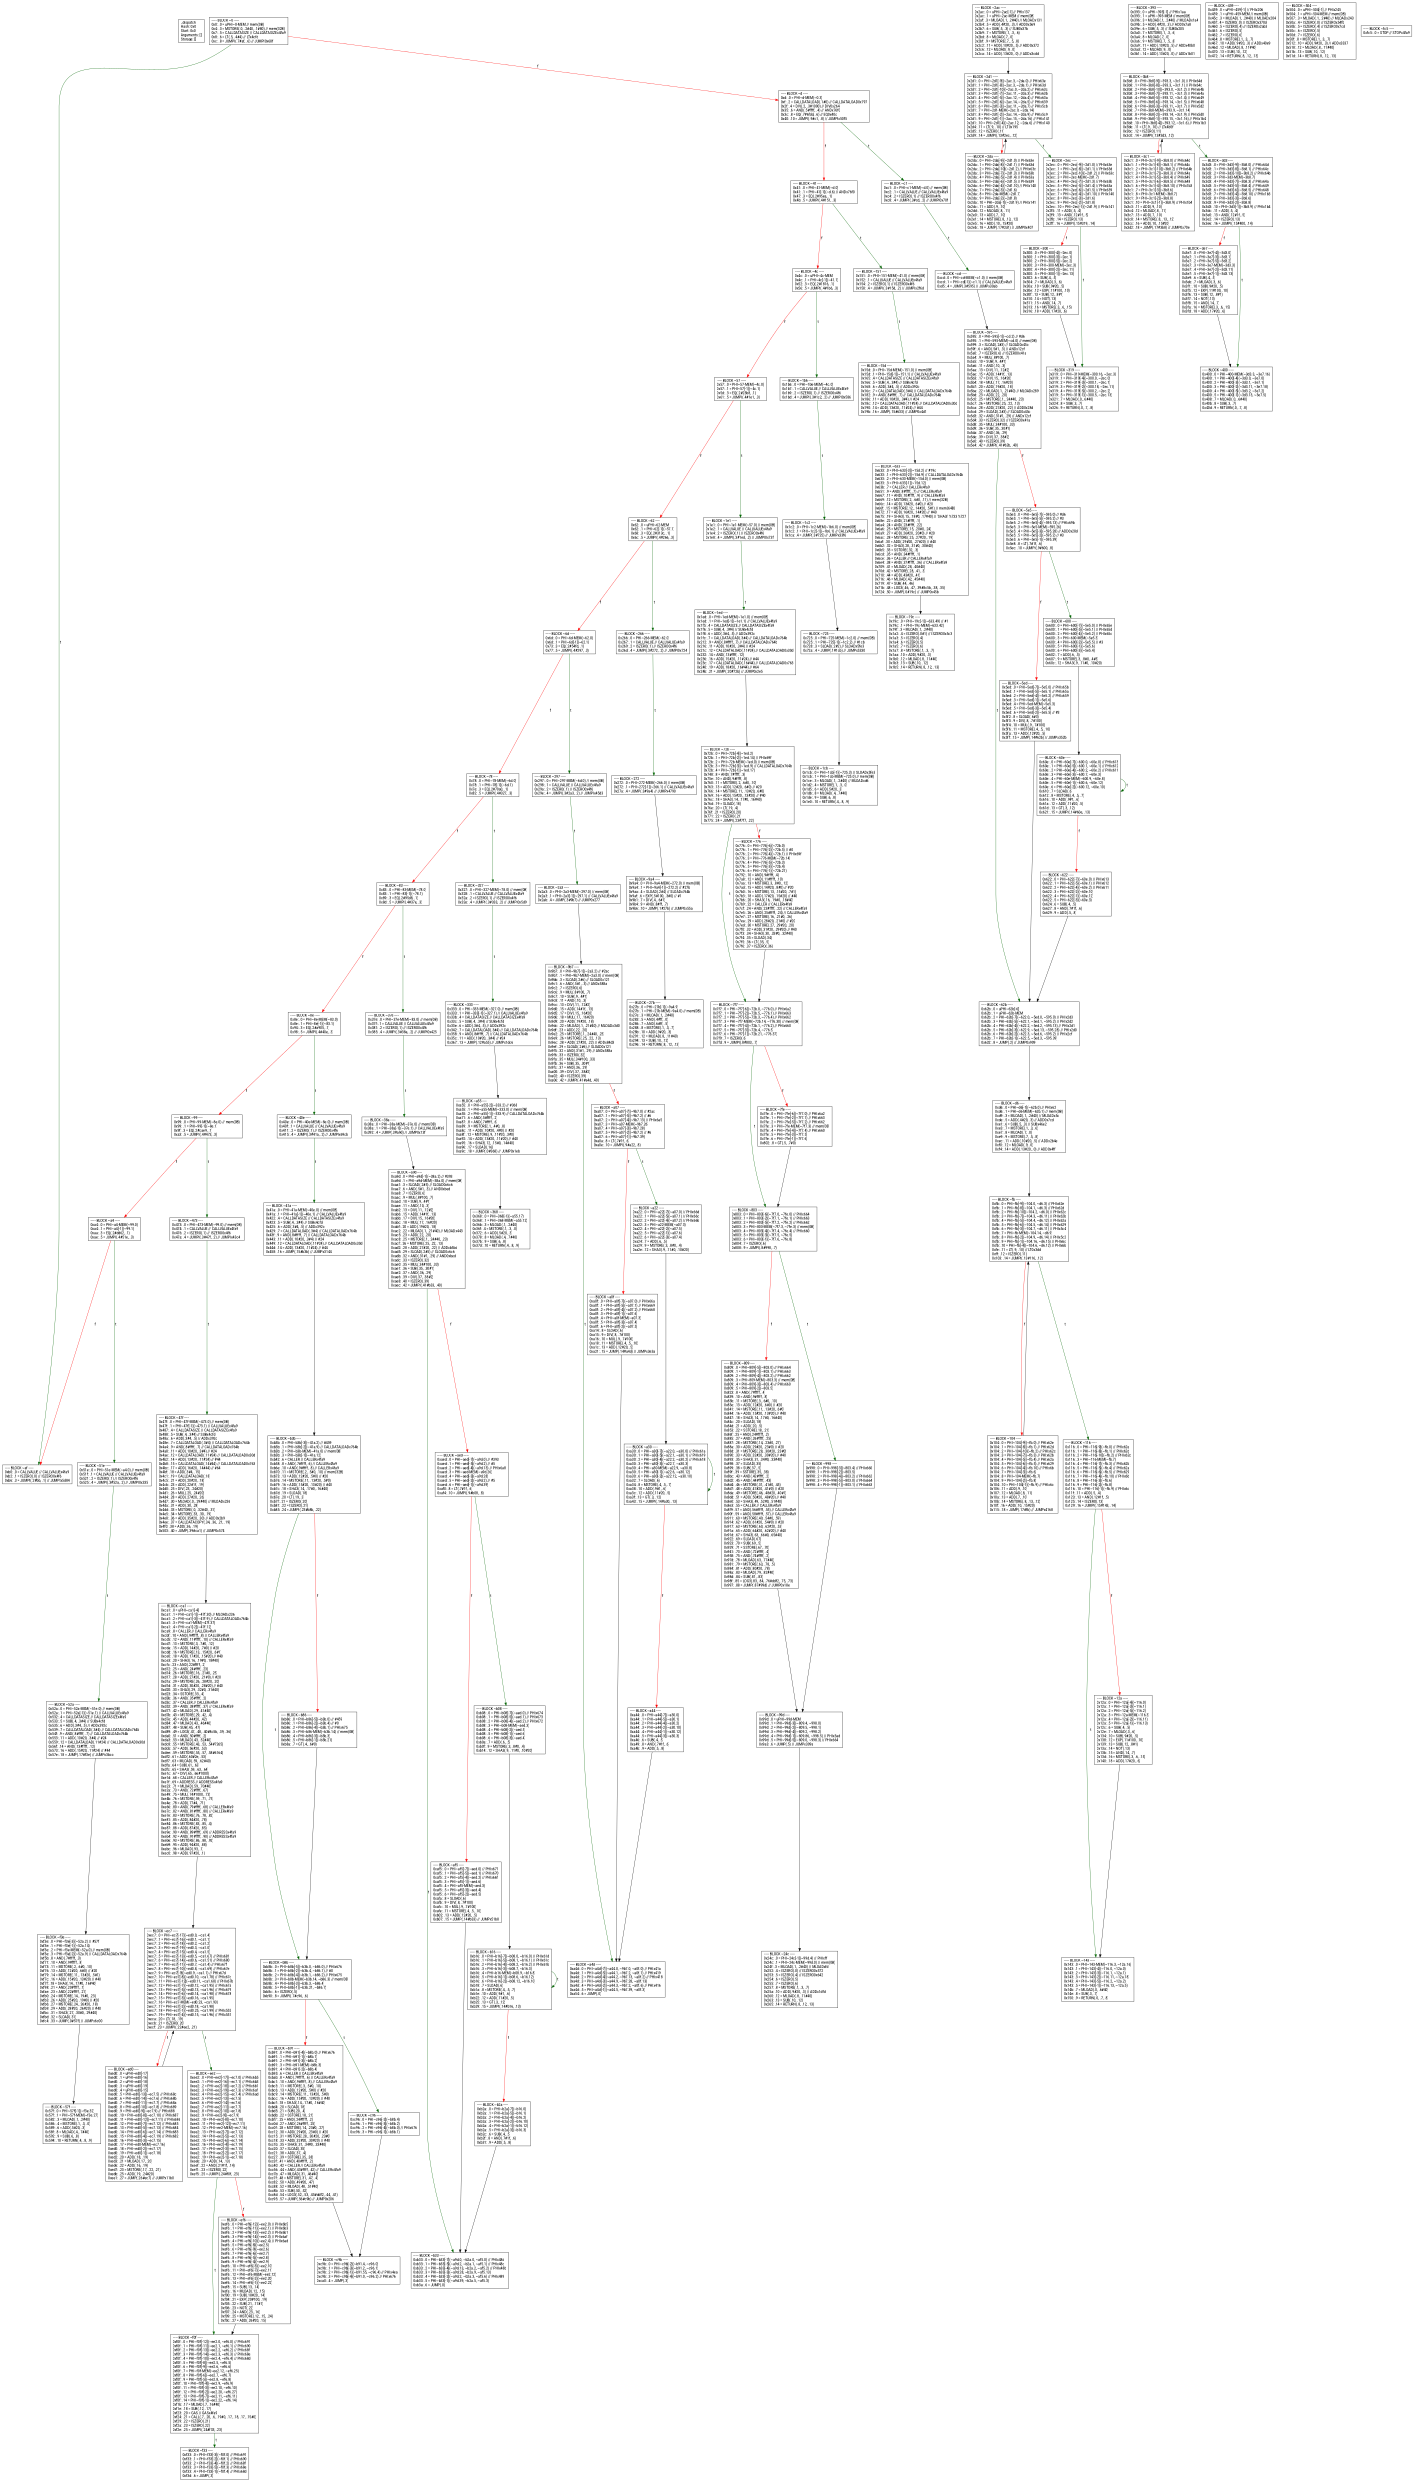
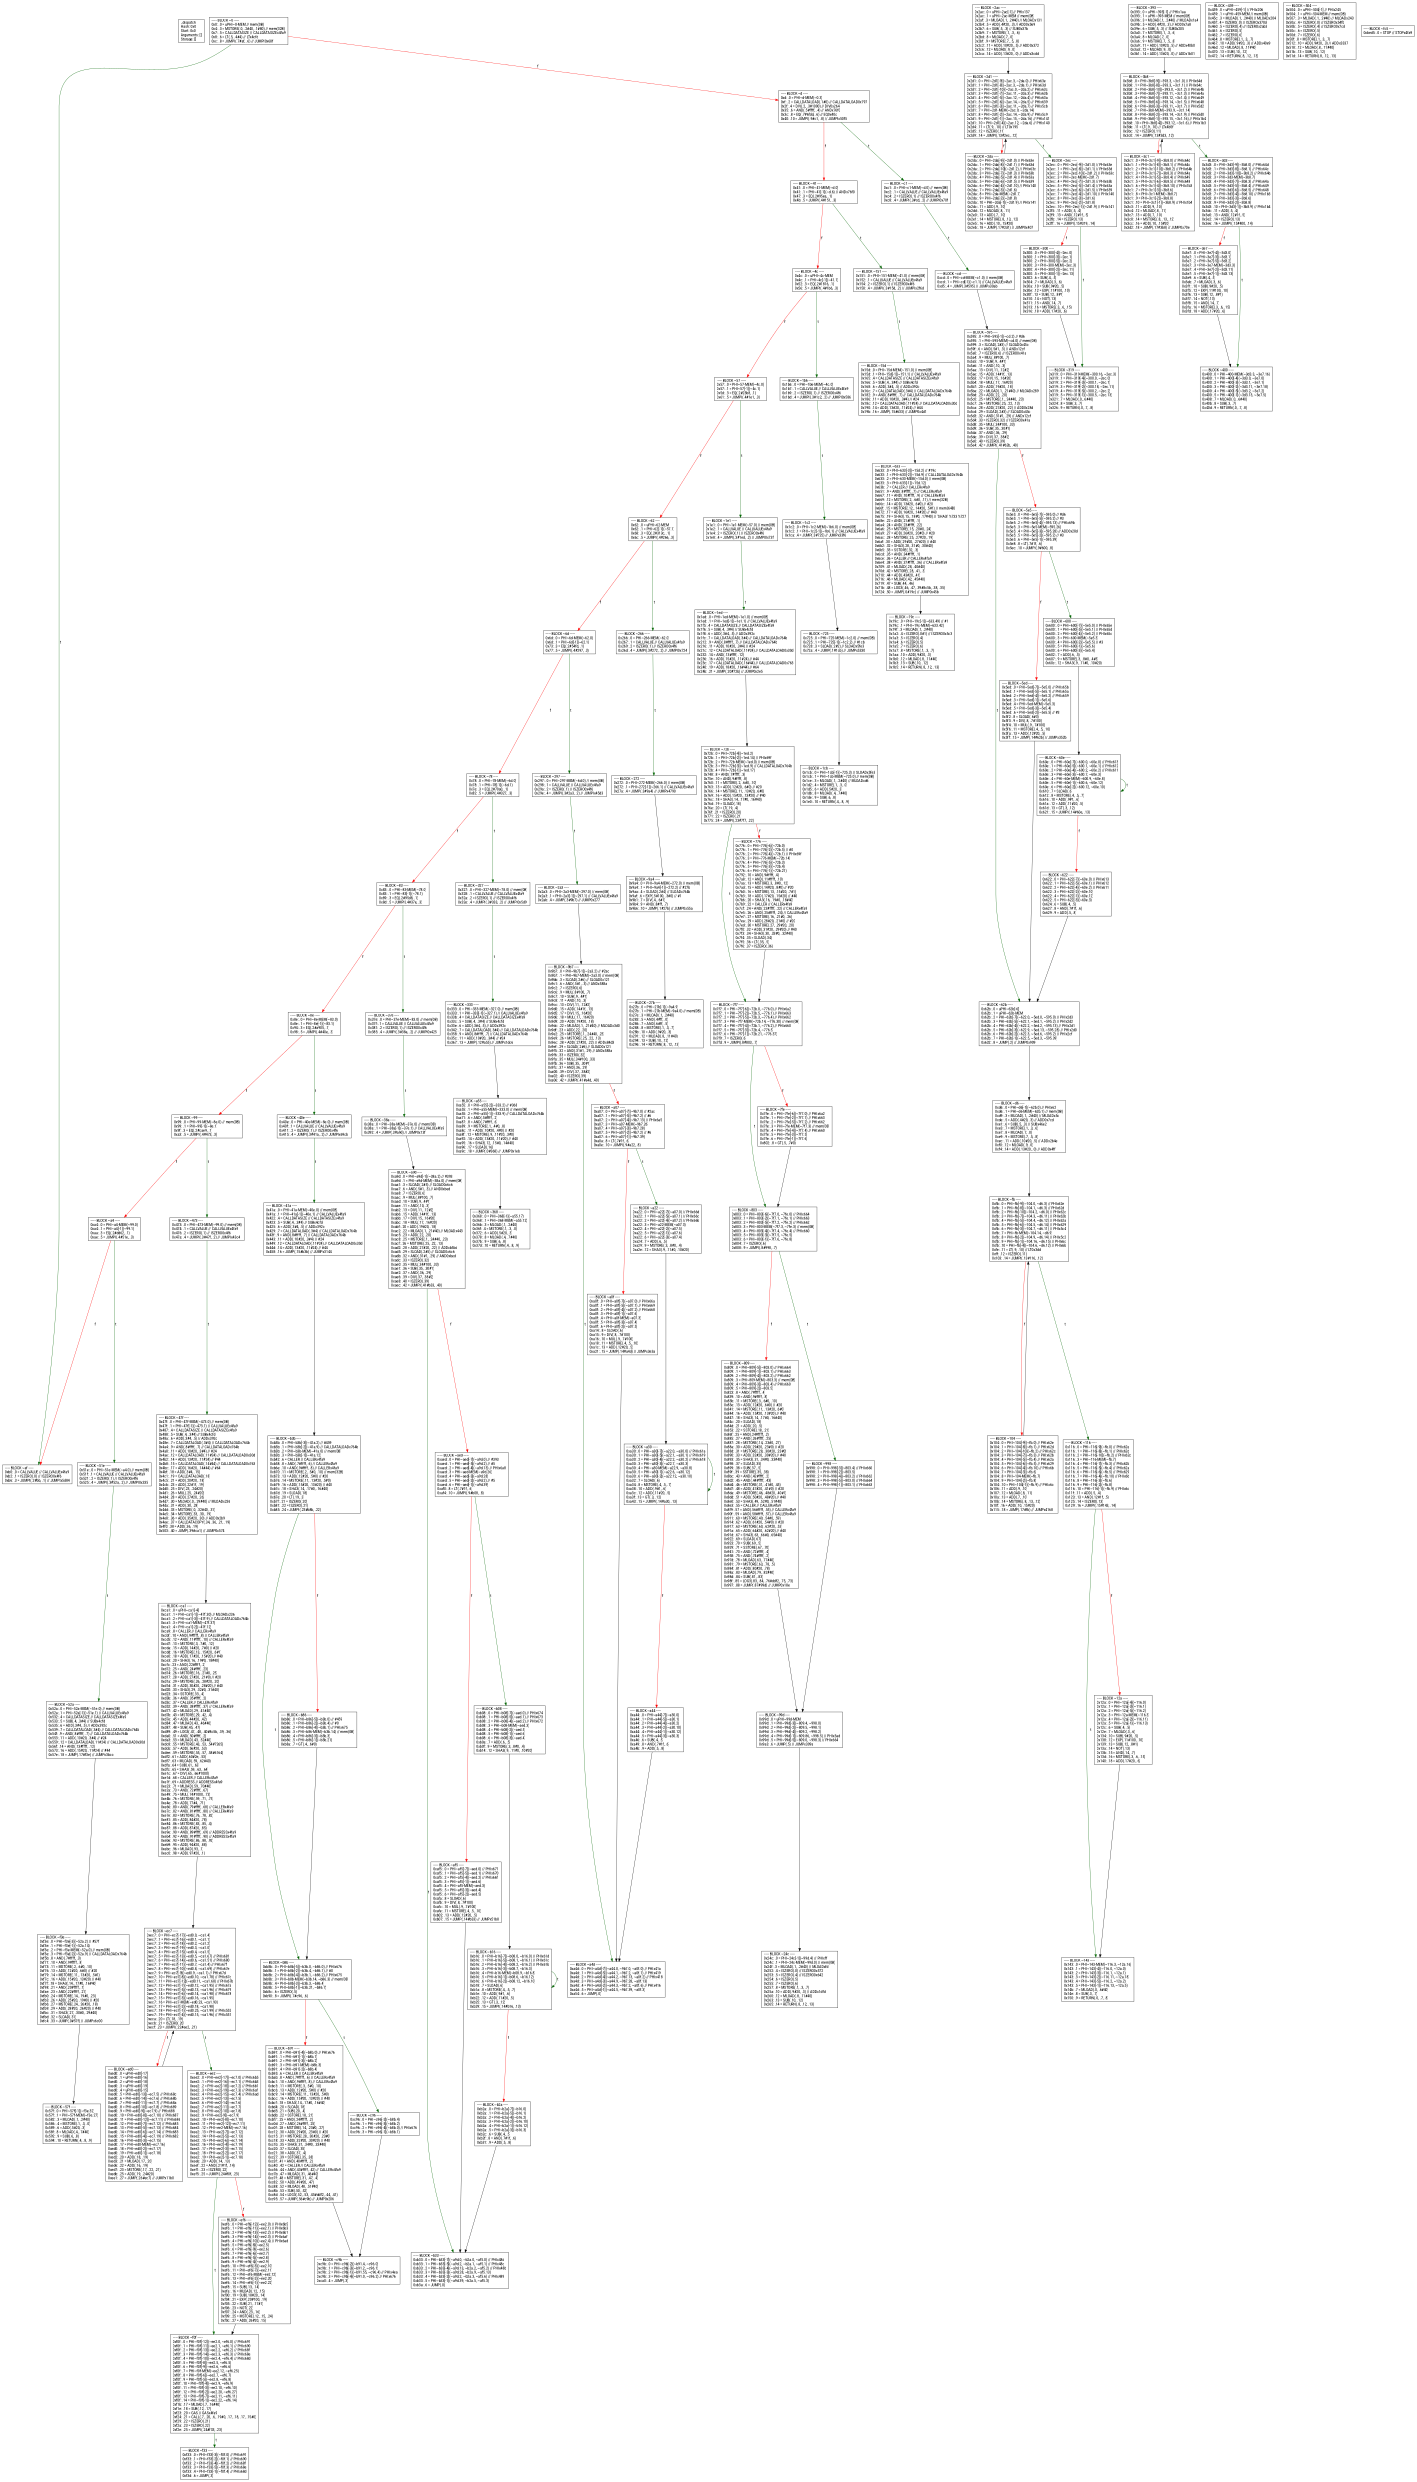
node "----- BLOCK ~fc5 ----- 0xfc5: .0 = STOP // STOPx4fa9": label "----- BLOCK ~fc5 ----- 0xfc5: .0 = STOP // STOPx4fa9" -> "----- BLOCK ~fc5 ----- 0xbed5: .0 = STOP // STOPx4fa9"
